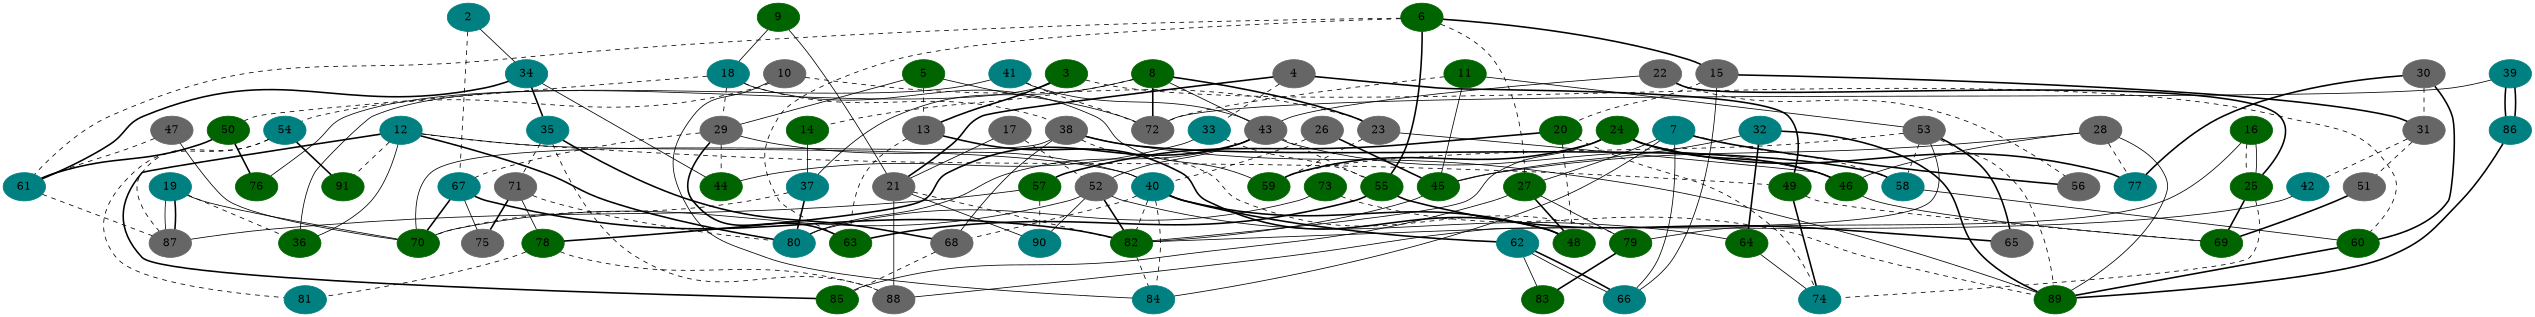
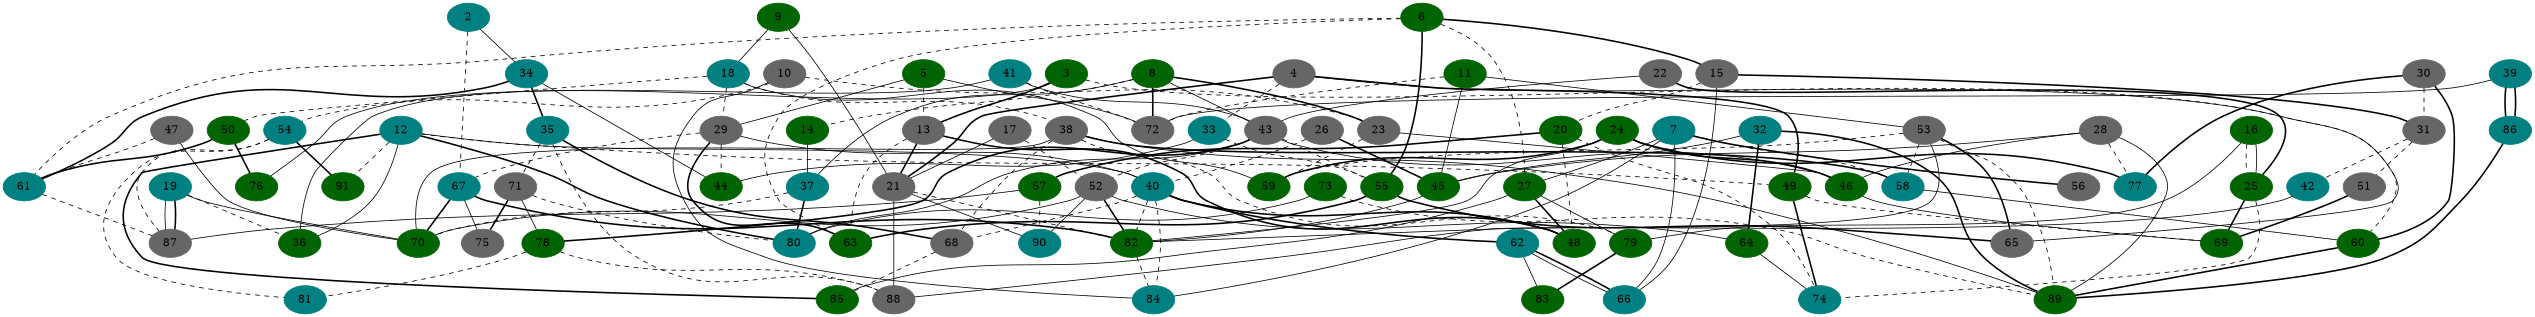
edge "4" -- "65": added
edge "22" -- "56": removed
edge "13" -- "21": added
edge "43" -- "52": style solid -> dashed
edge "38" -- "68": style solid -> dashed
